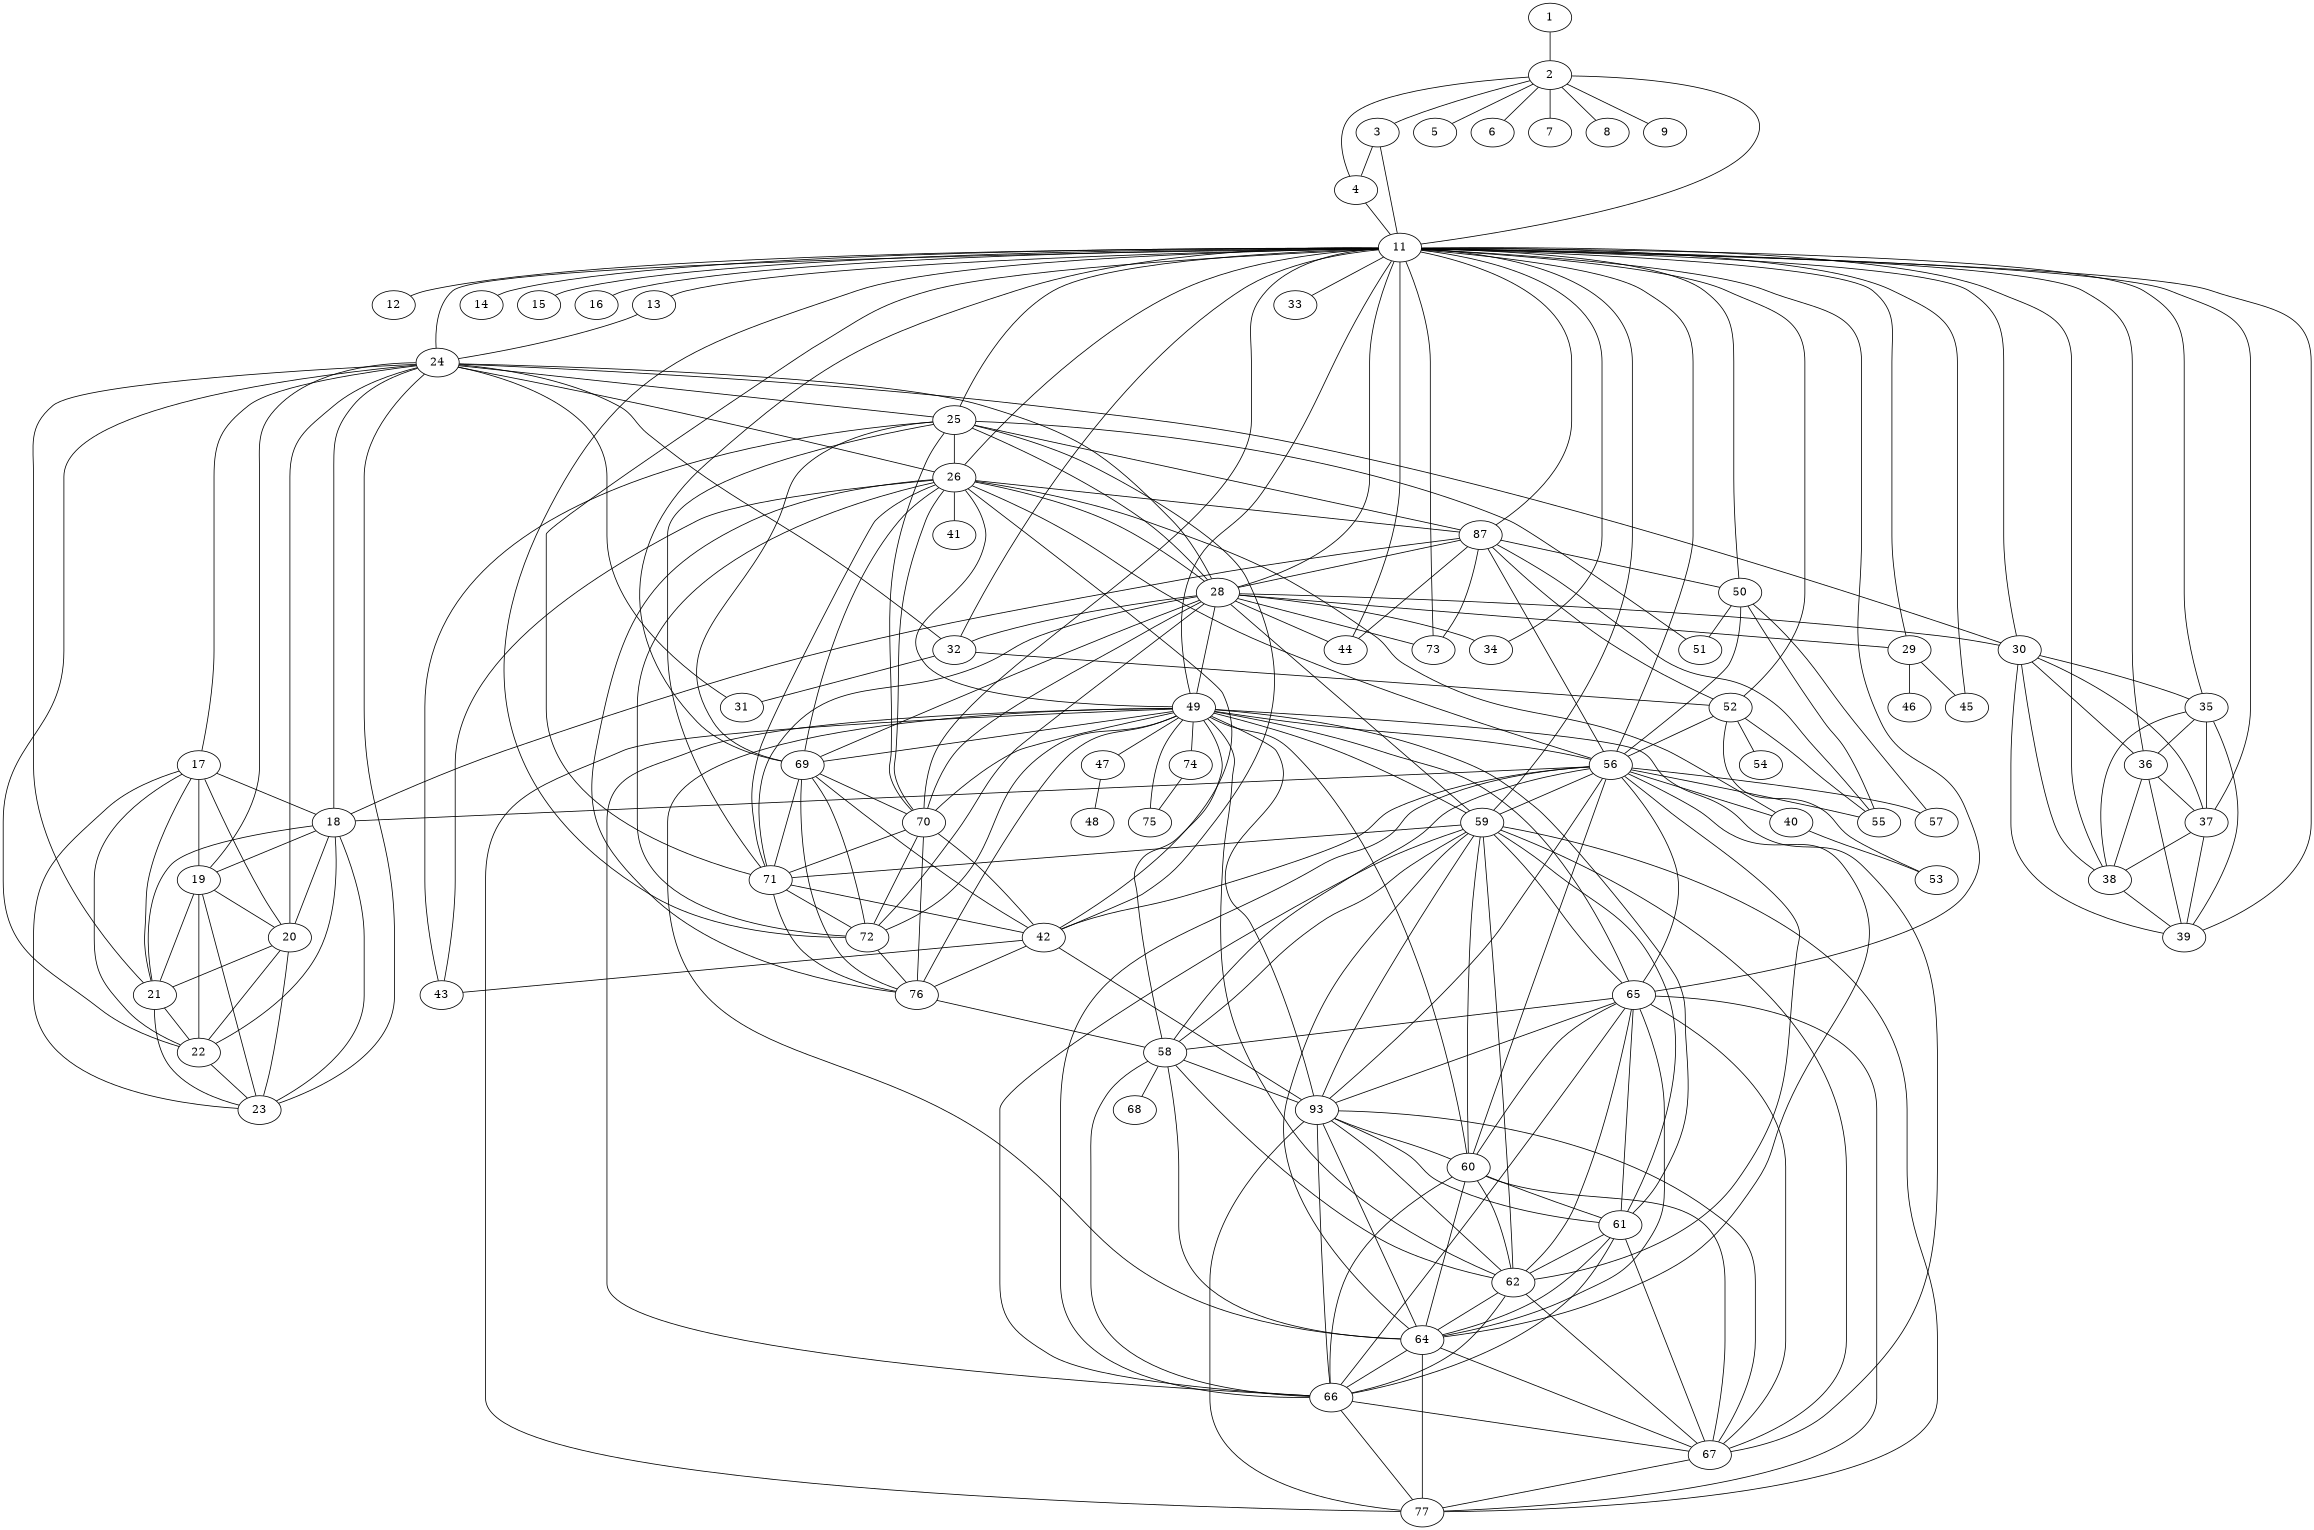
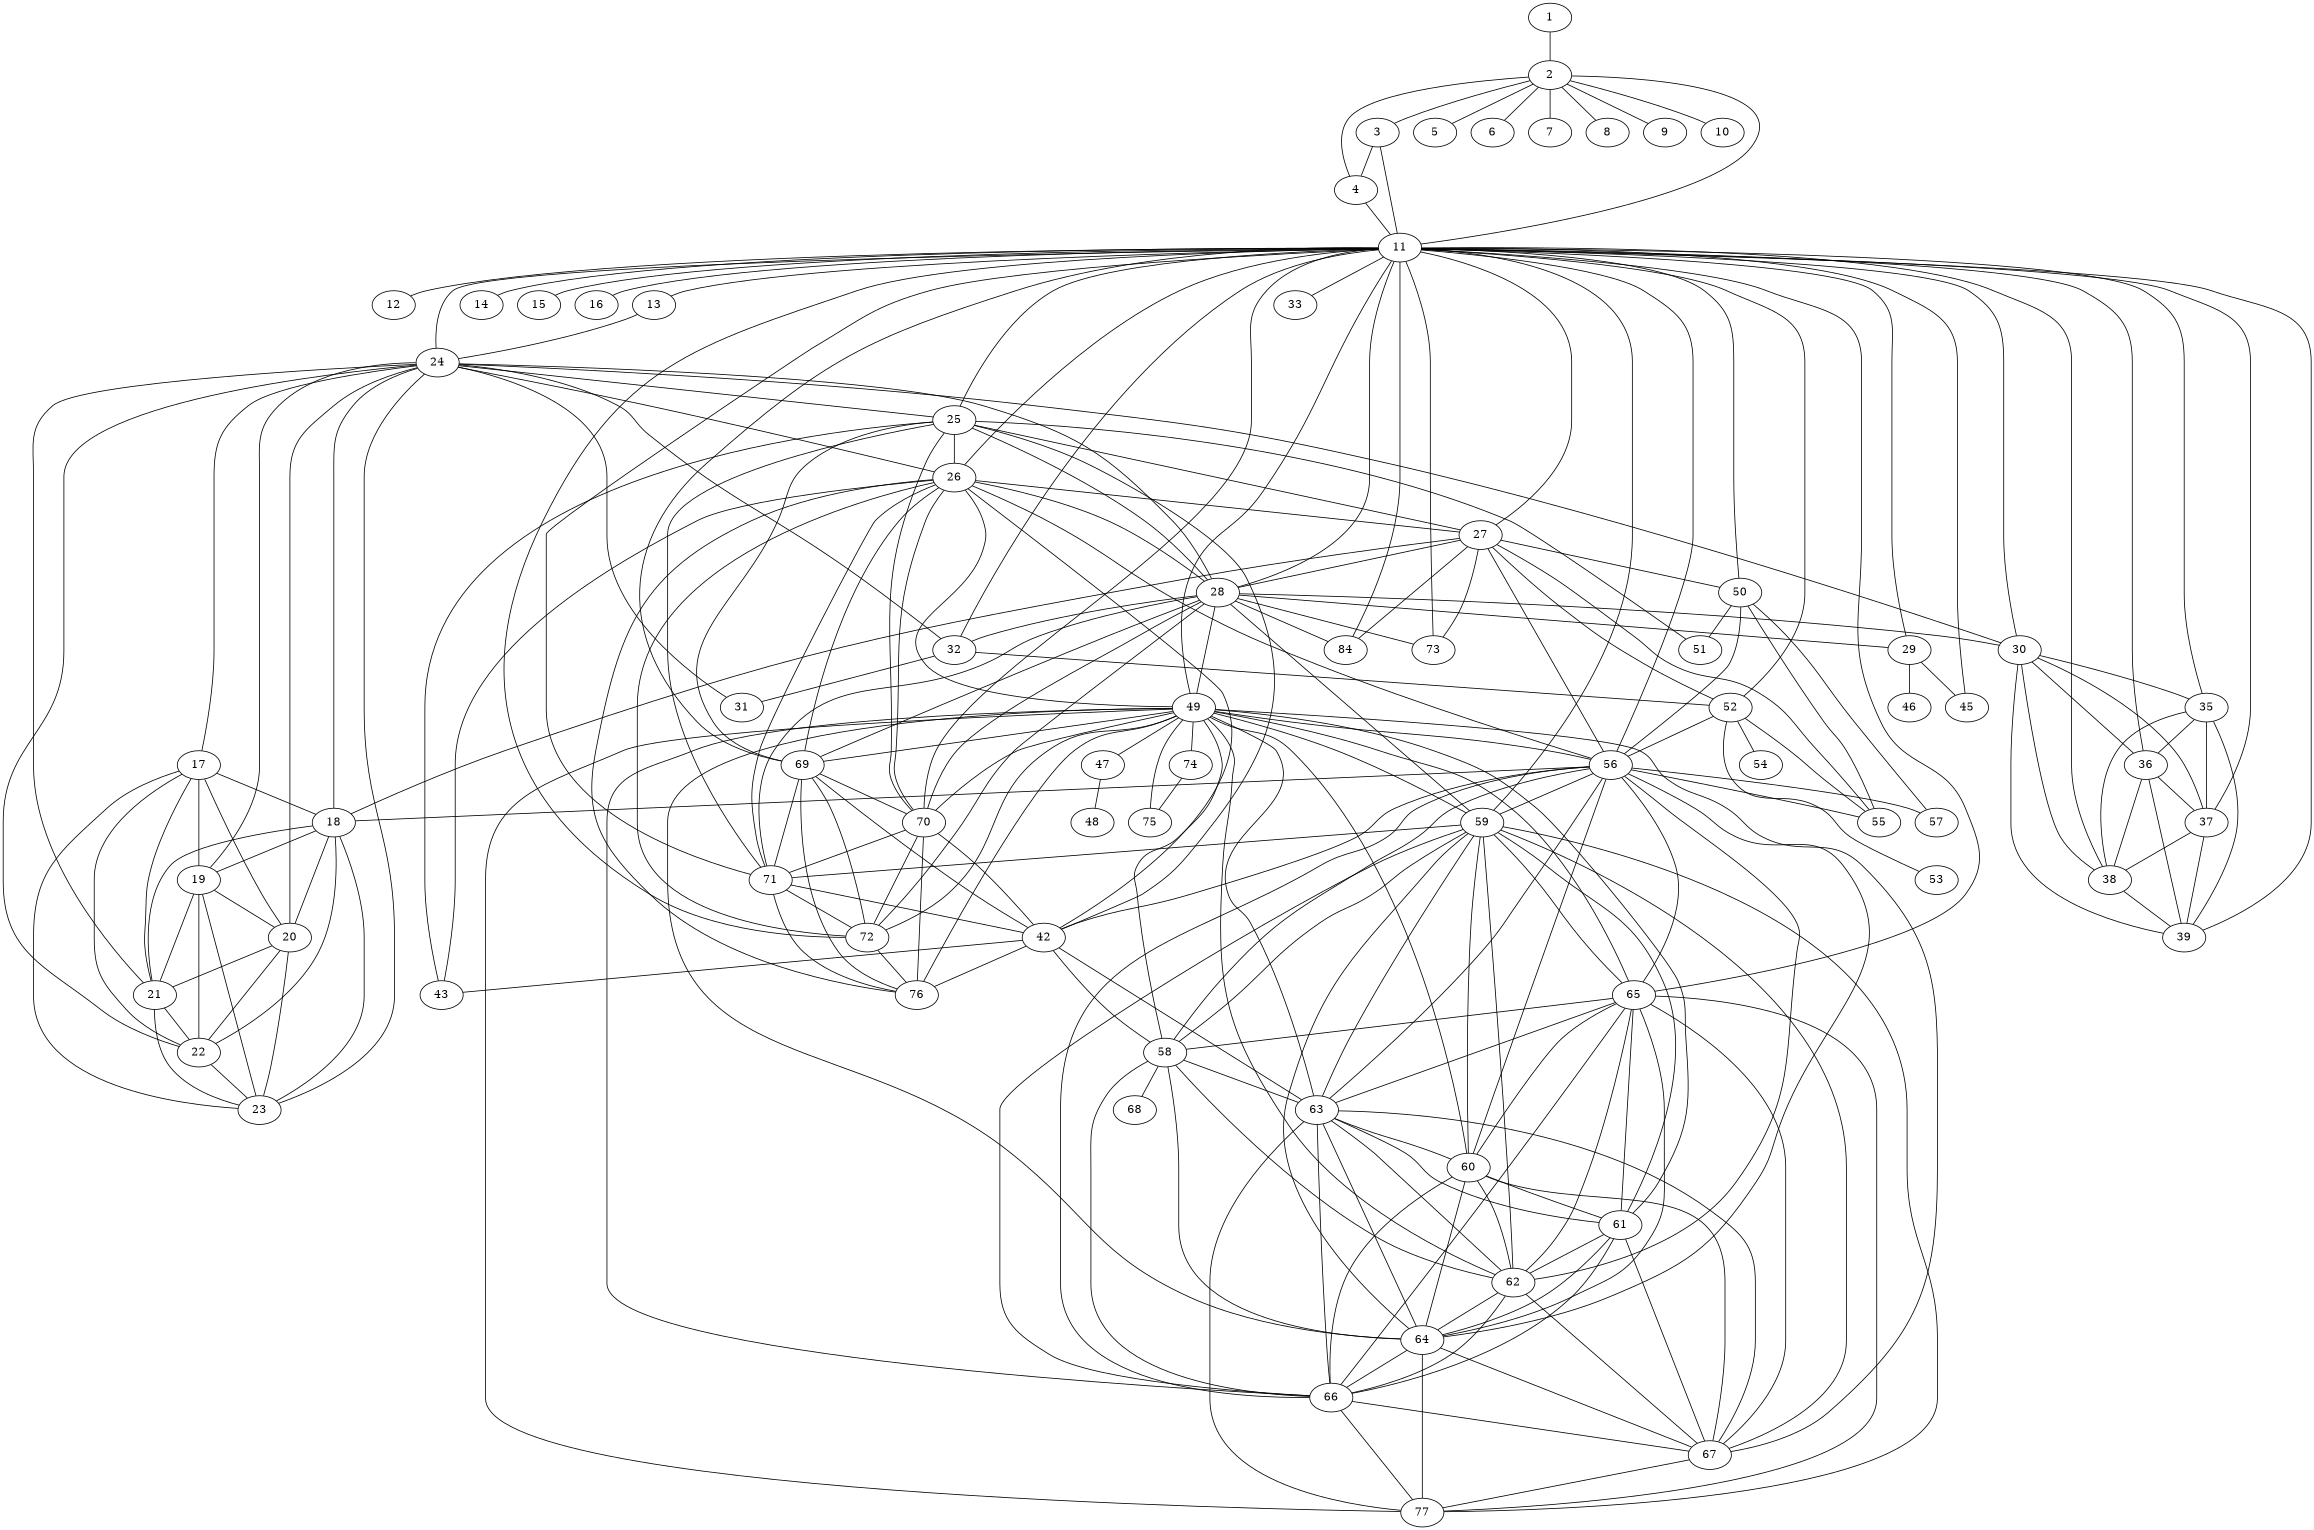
node "10": added
node "41": removed
node "87": label "87" -> "27"
node "44": label "44" -> "84"
node "34": removed
node "40": removed
edge "76" -- "58": now "42" -- "58"
node "93": label "93" -> "63"
